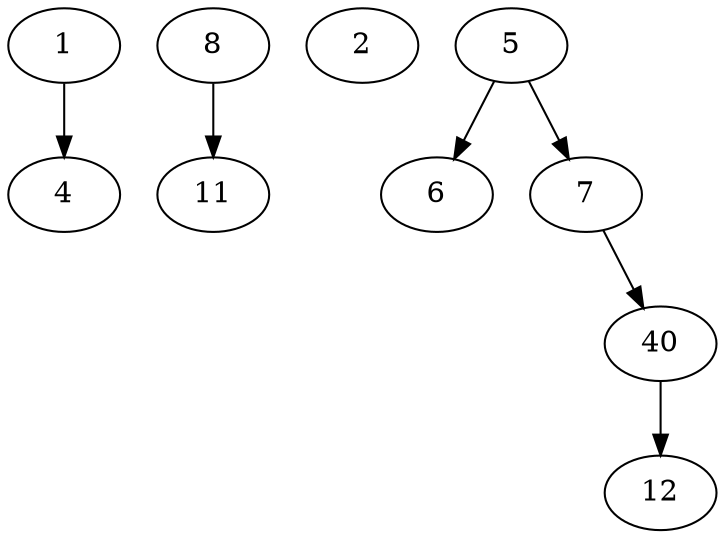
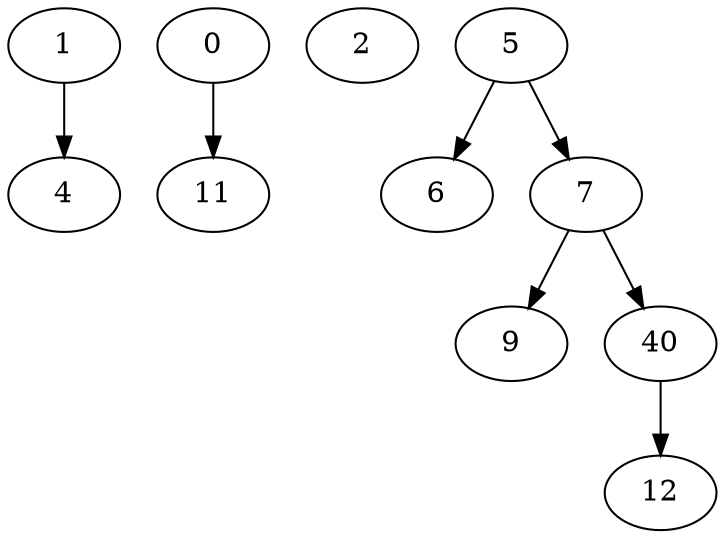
node "8": label "8" -> "0"
node "9": added
